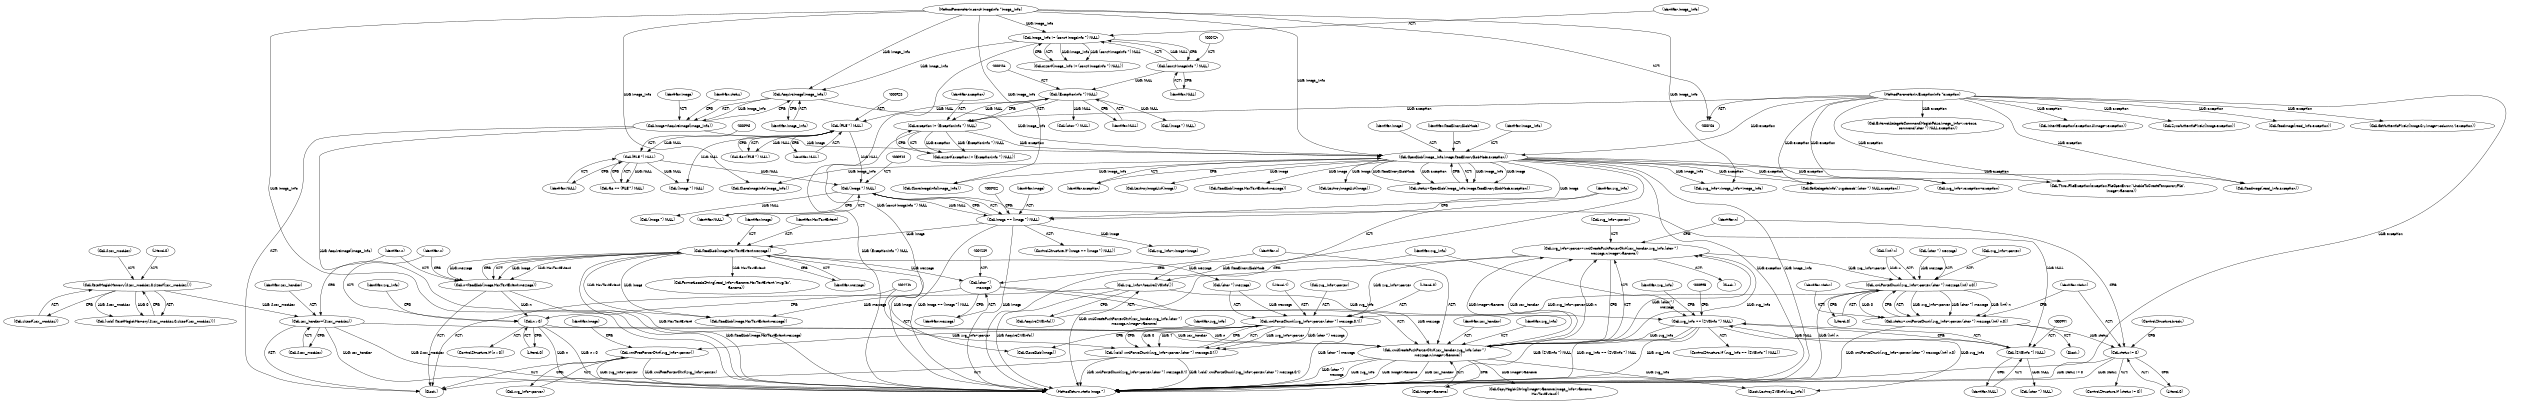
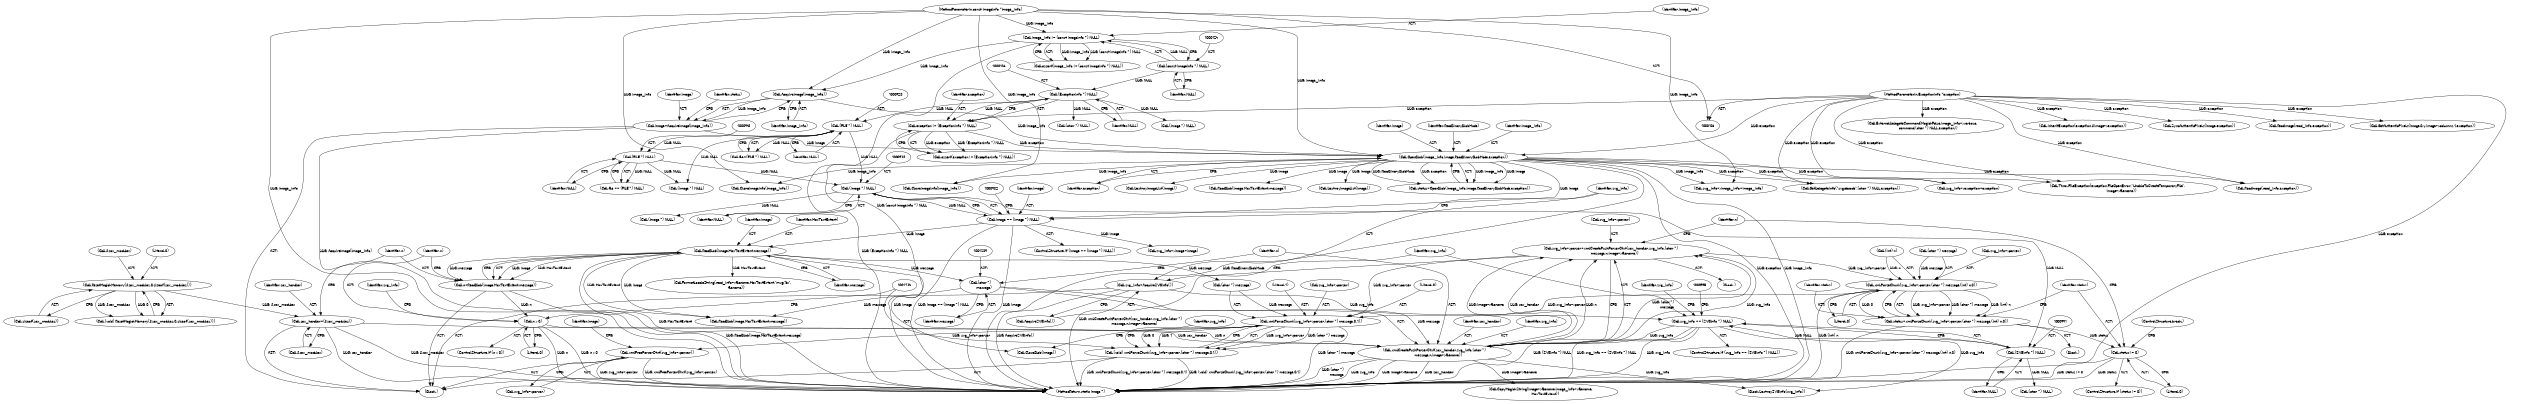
node "(Call,image->filename)": removed
